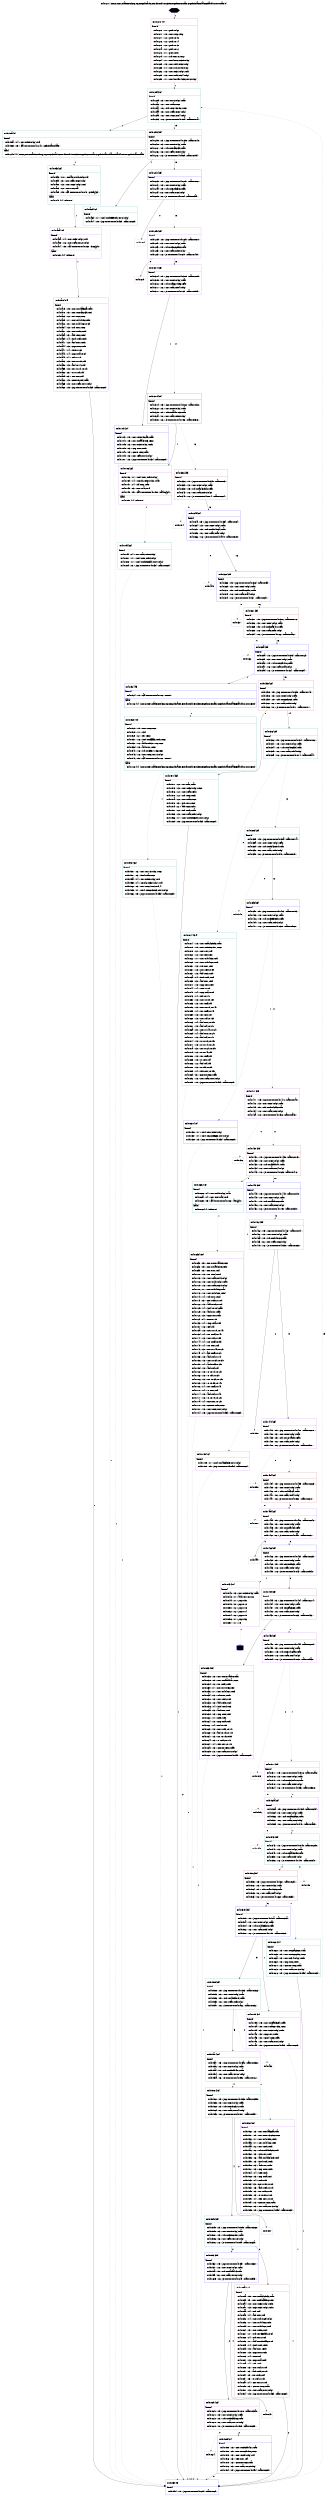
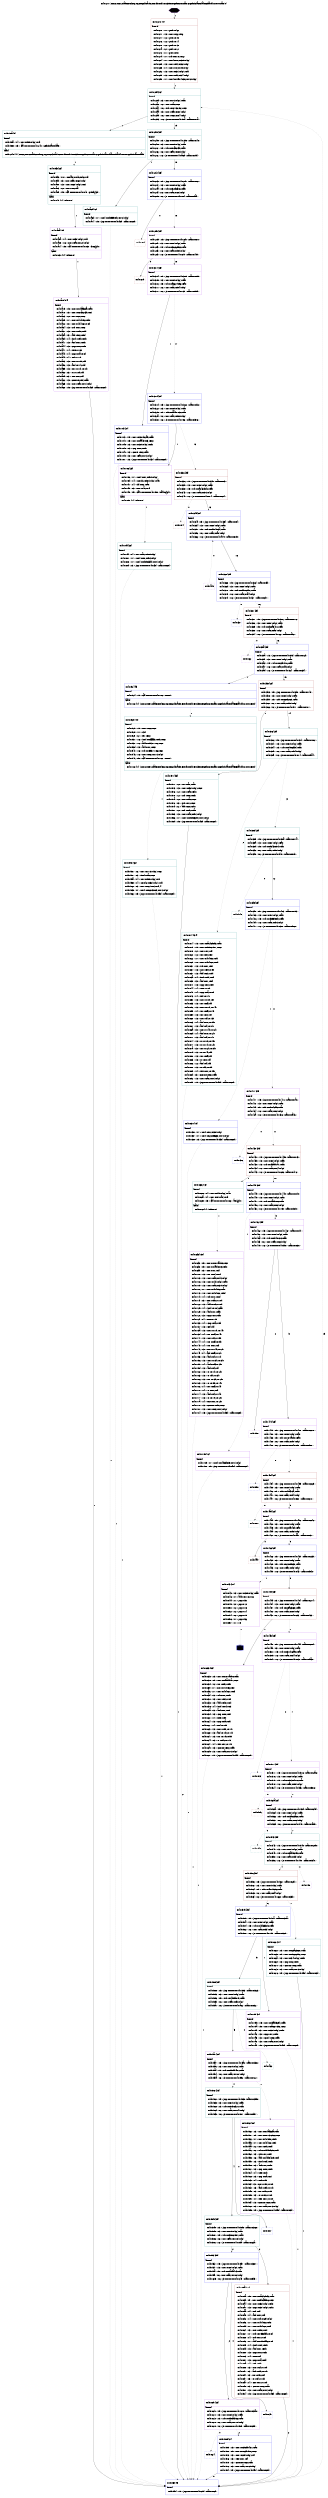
edge "0x40134f [25]" -> "0x401a79": reversed
